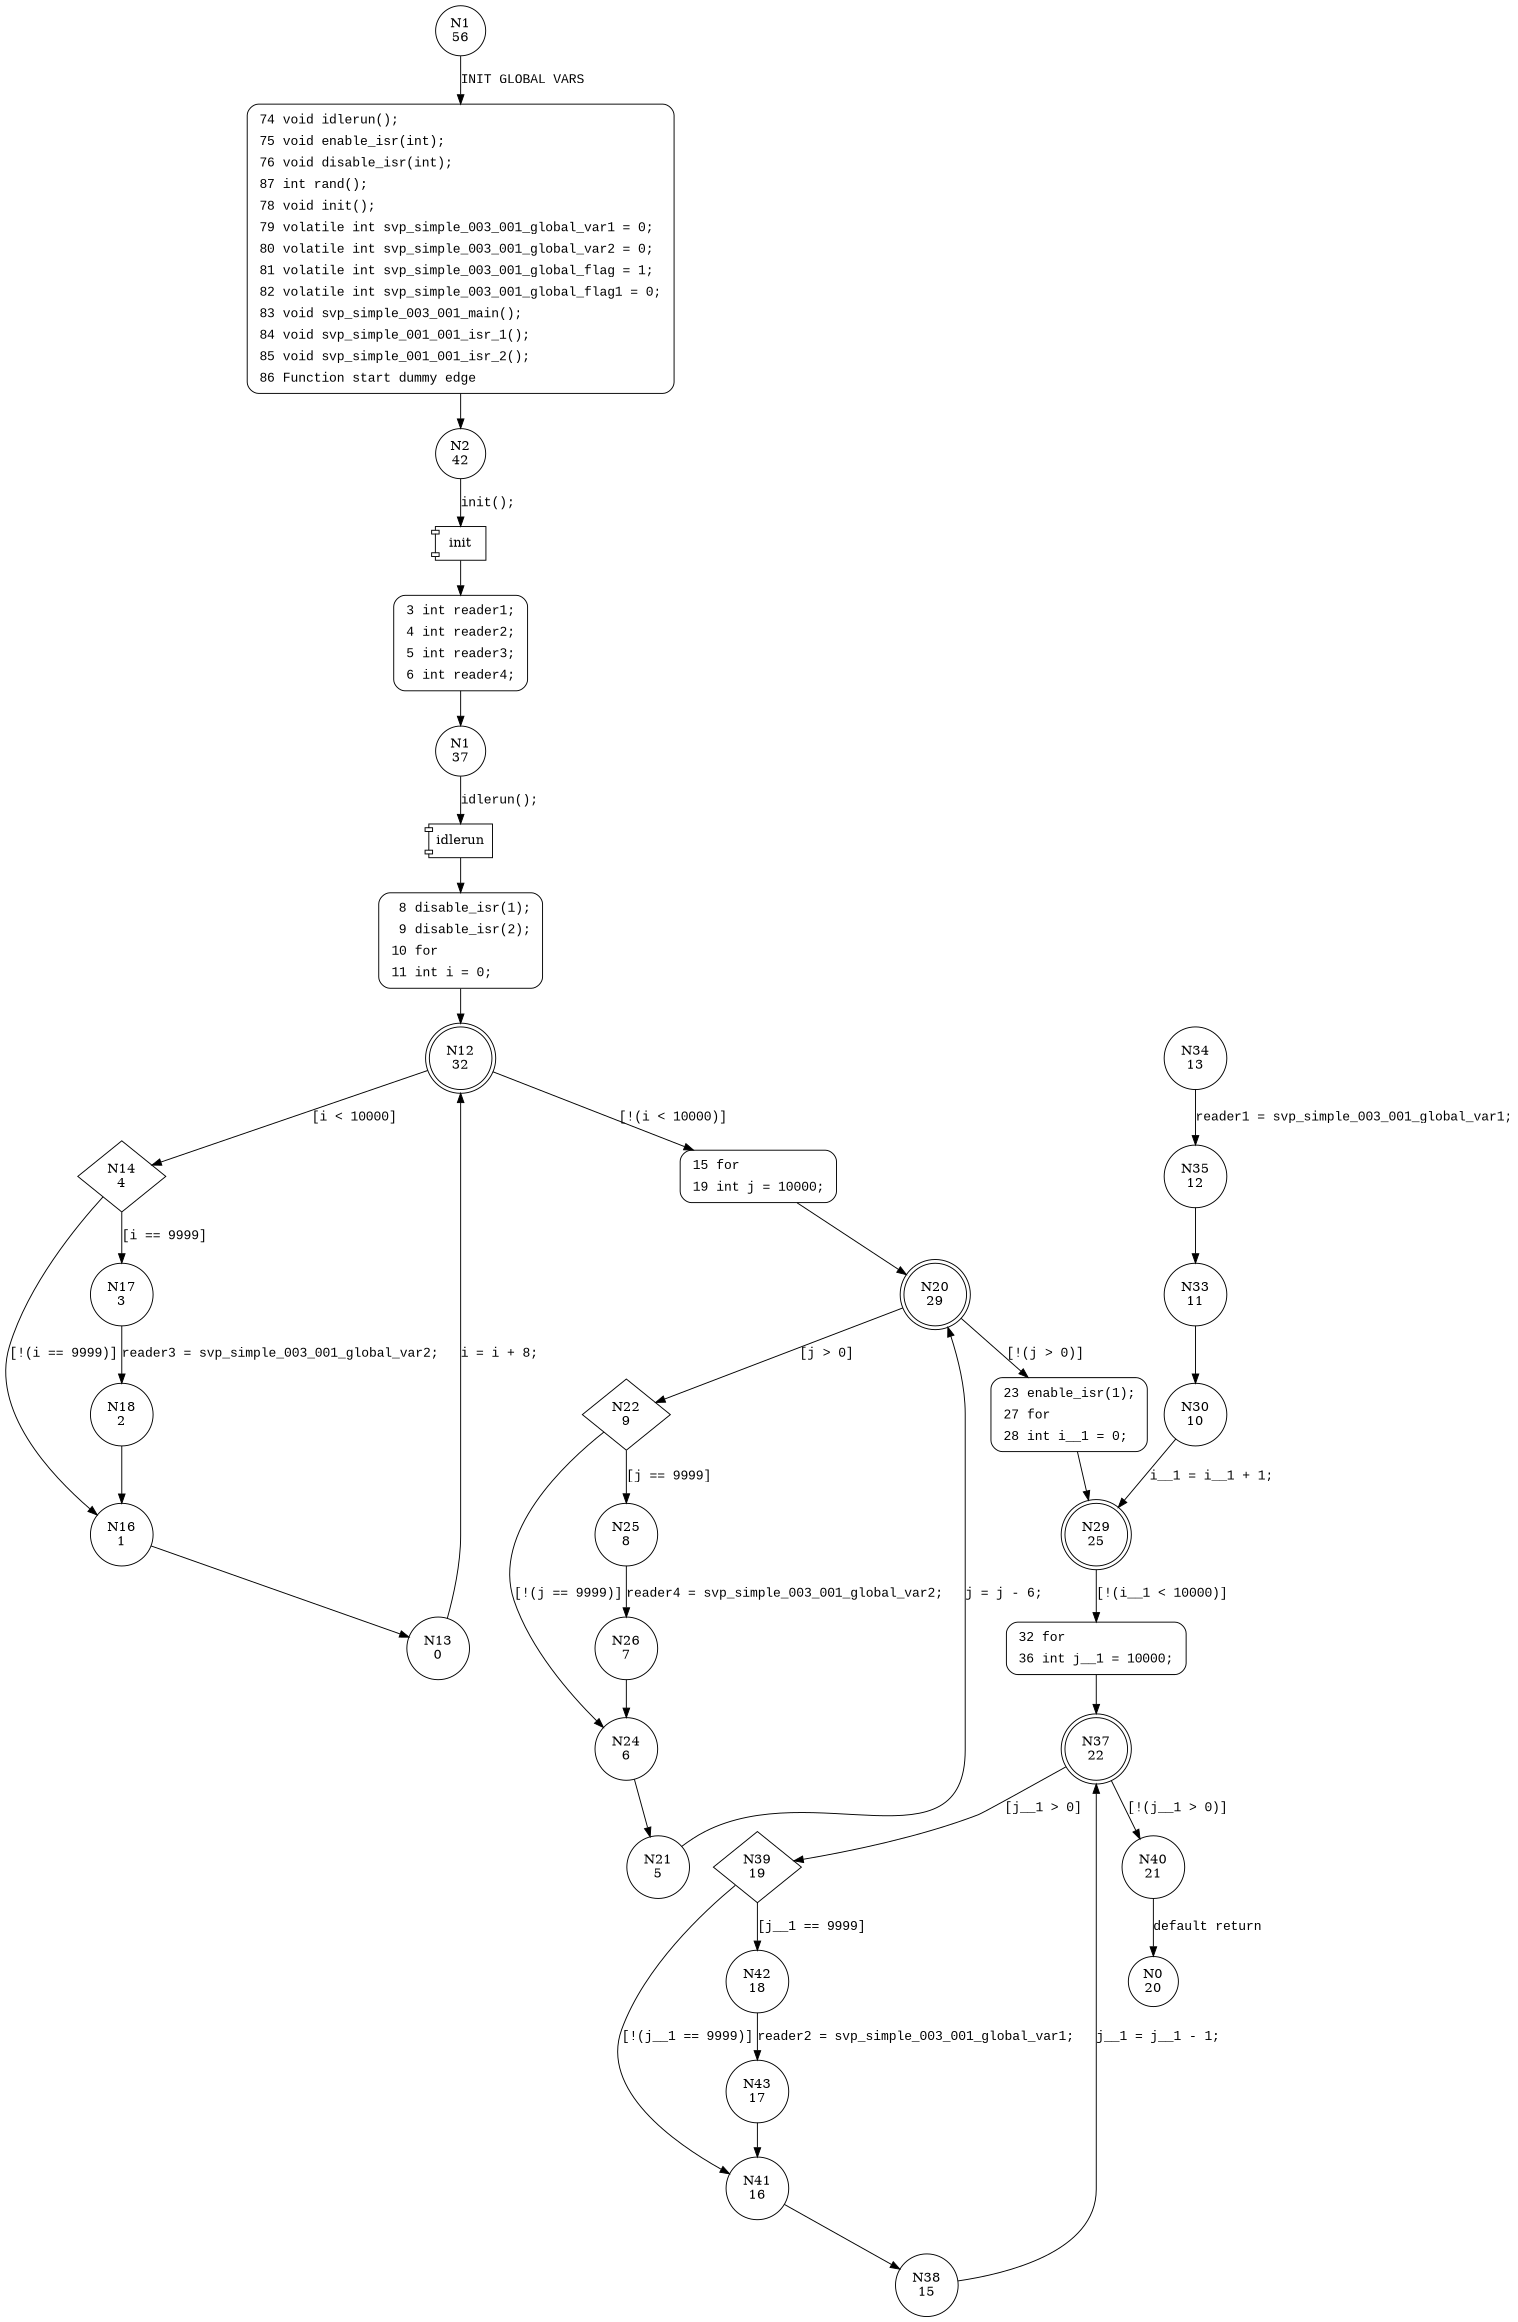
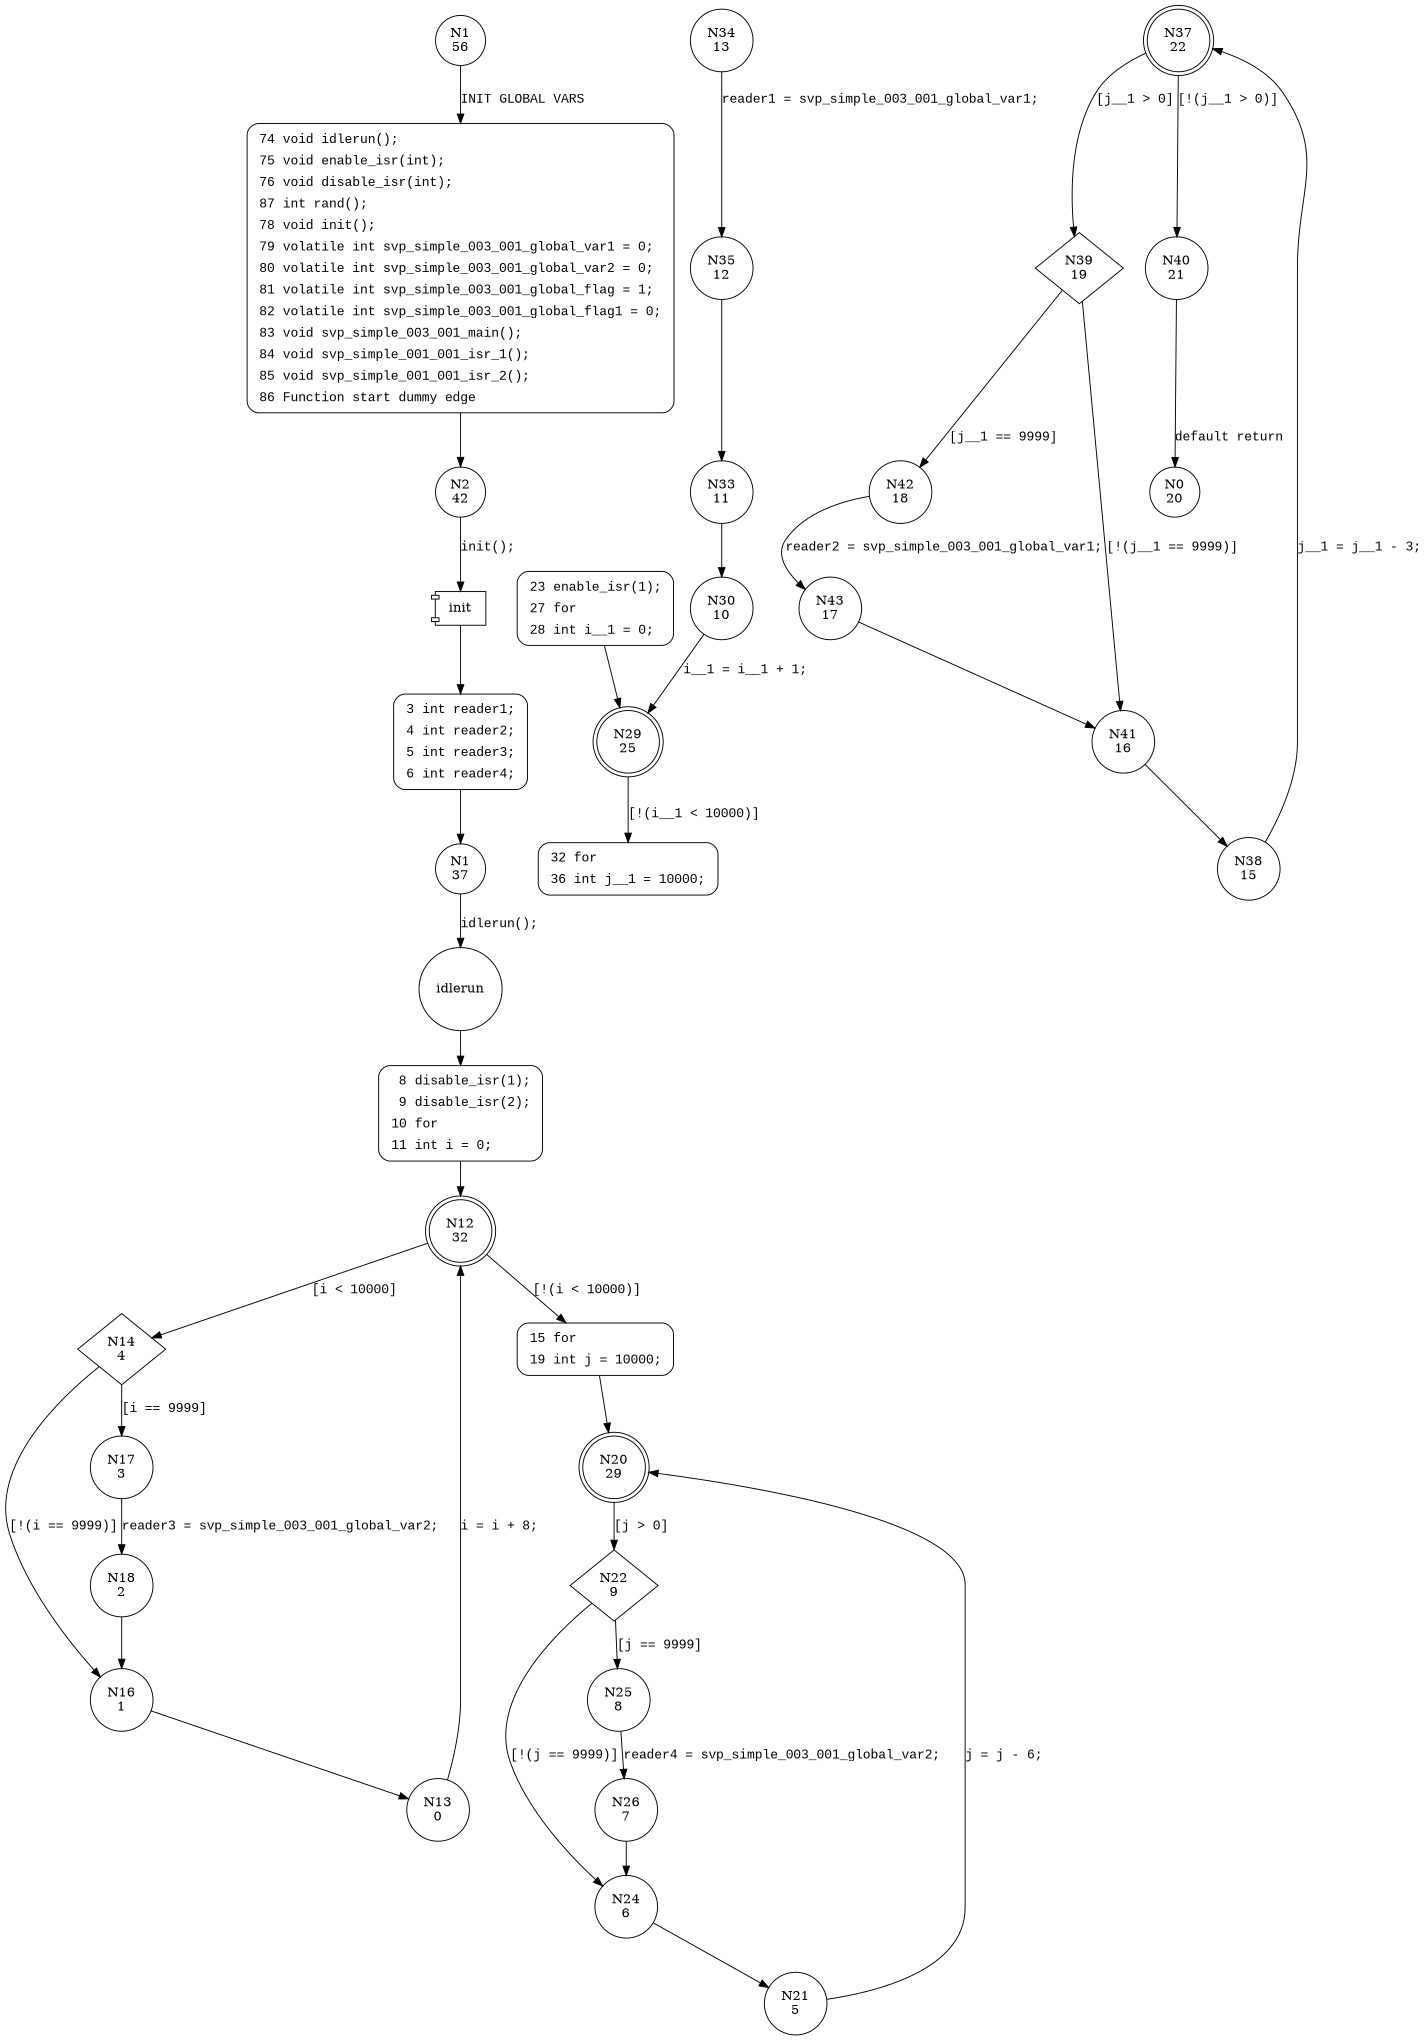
node "idlerun": shape component -> circle
edge "N20 29" -> "23": removed, label "[!(j > 0)]"
edge "32" -> "N37 22": removed
edge "N38 15" -> "N37 22": label "j__1 = j__1 - 1;" -> "j__1 = j__1 - 3;"
